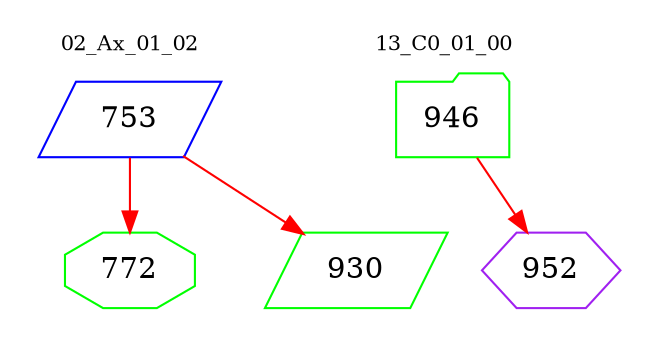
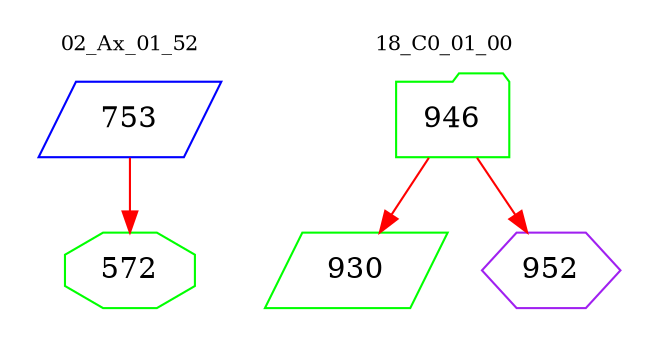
cluster "02_Ax_01_02": label "02_Ax_01_02" -> "02_Ax_01_52"
cluster "13_C0_01_00": label "13_C0_01_00" -> "18_C0_01_00"
edge "753" -> "930": now "946" -> "930"
node "772": label "772" -> "572"
